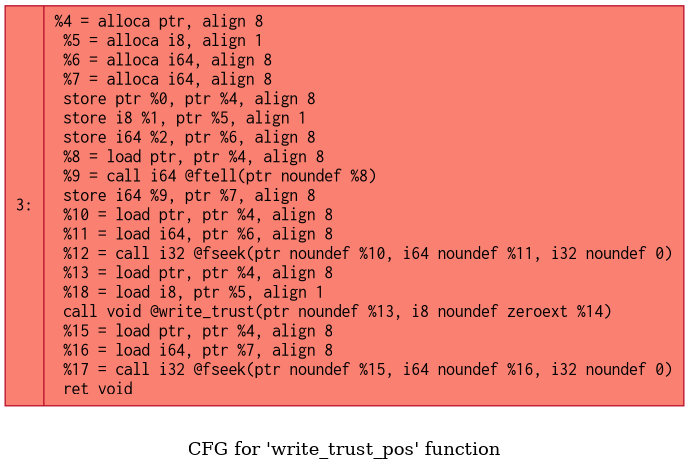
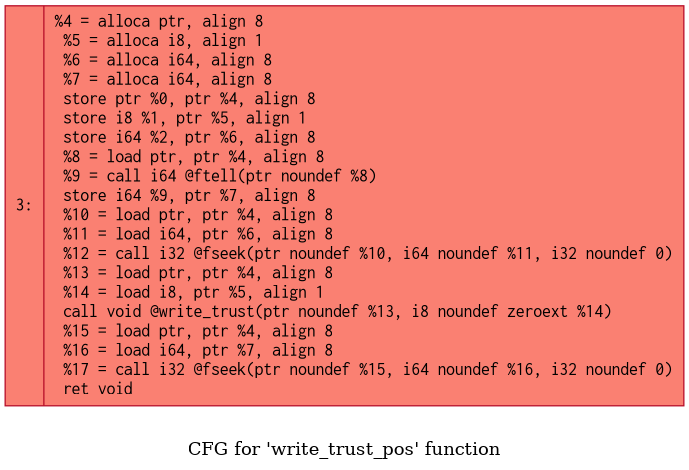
node "3:": text "%18 = load i8, ptr %5, align 1" -> "%14 = load i8, ptr %5, align 1"
